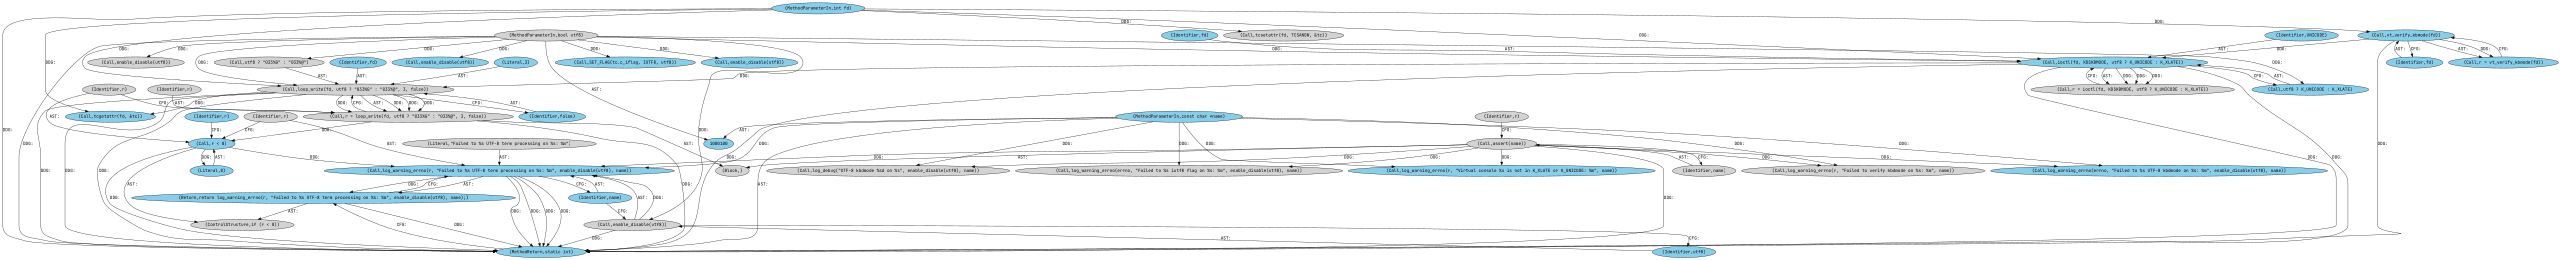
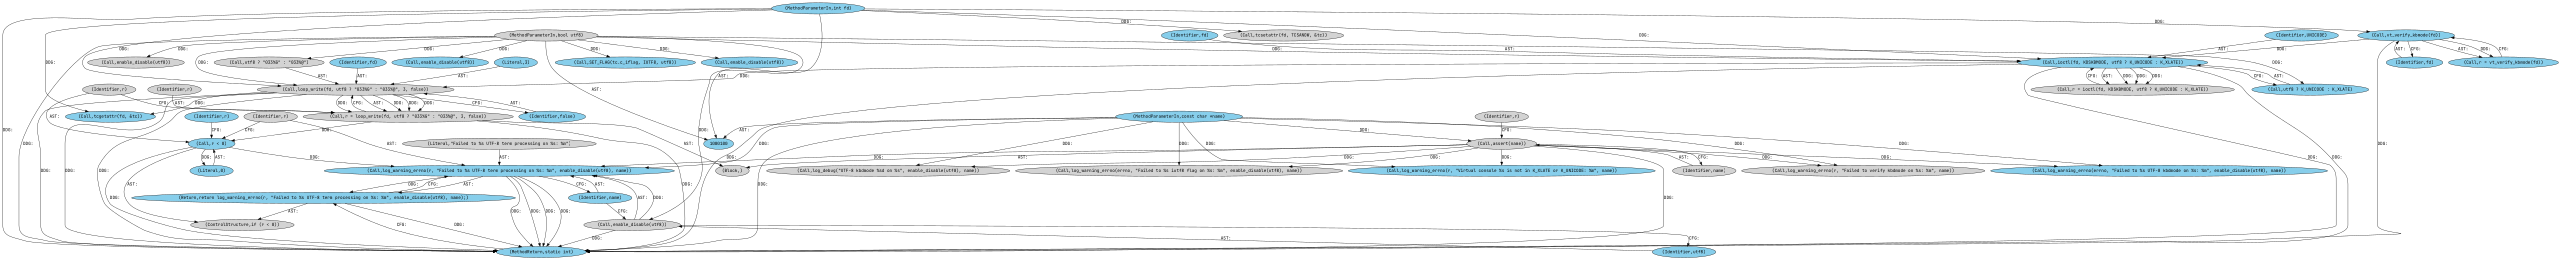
edge "(MethodParameterIn,int fd)" -> "1000100": added, label "AST:"
edge "(MethodParameterIn,const char *name)" -> "(Call,assert(name))": added, label "DDG:"
edge "(MethodParameterIn,const char *name)" -> "(MethodReturn,static int)": label "AST: " -> "DDG: "
